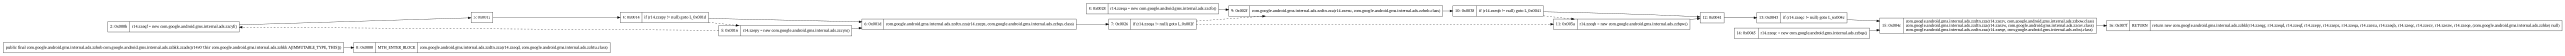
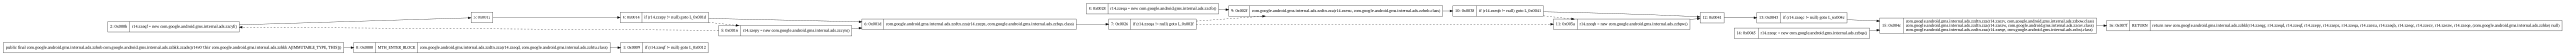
node "1: 0x0009": added
